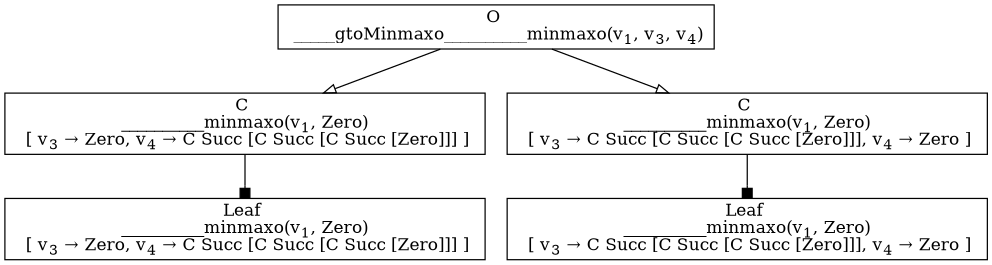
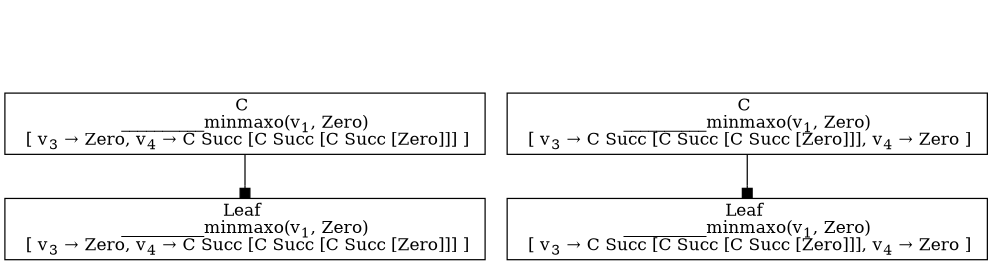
node "O": removed
